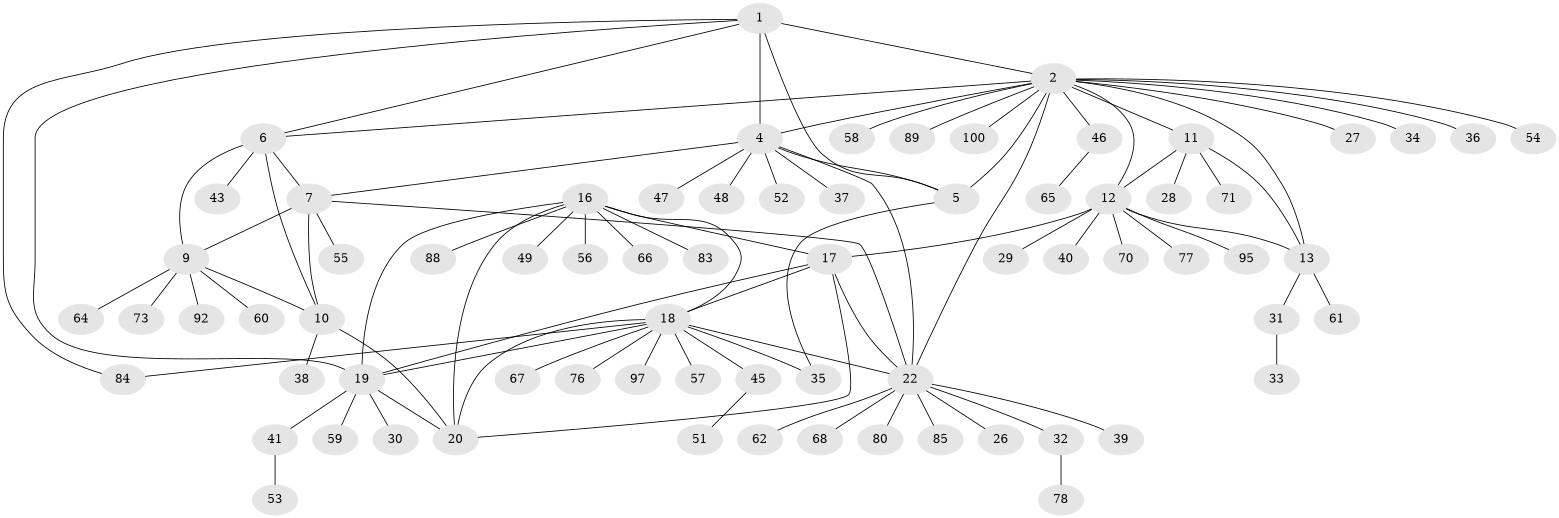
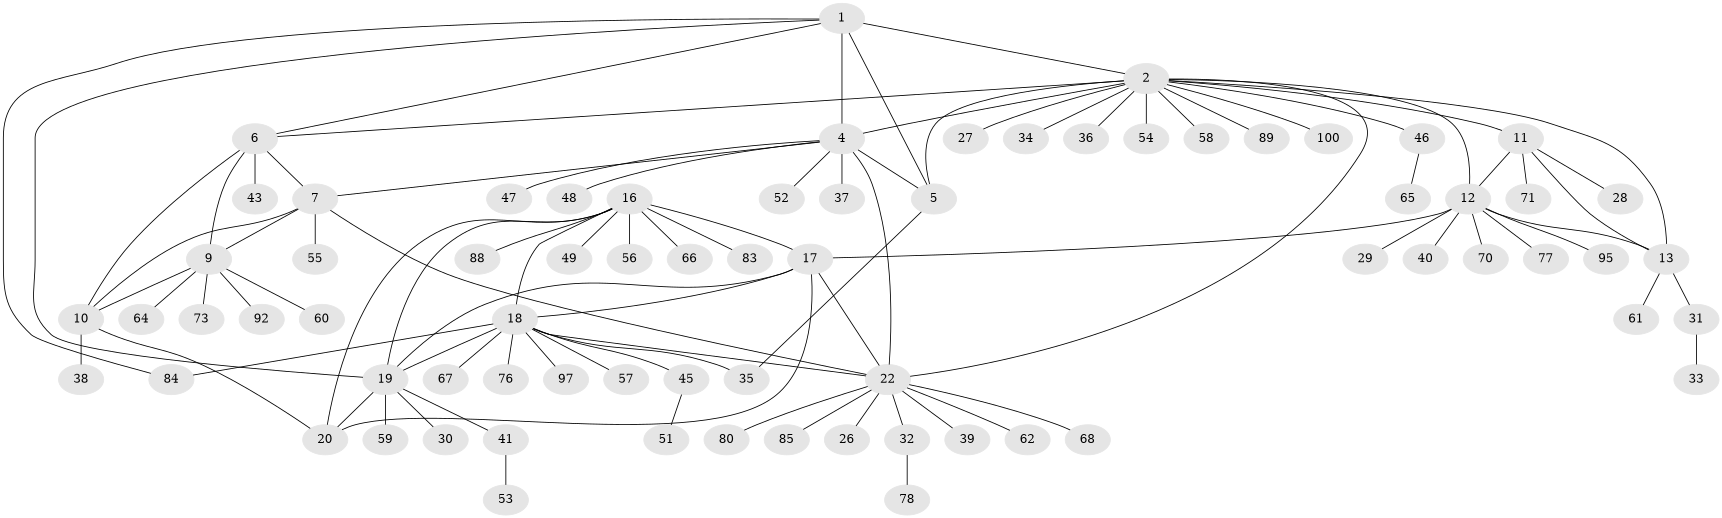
edge "18" -- "20": removed
